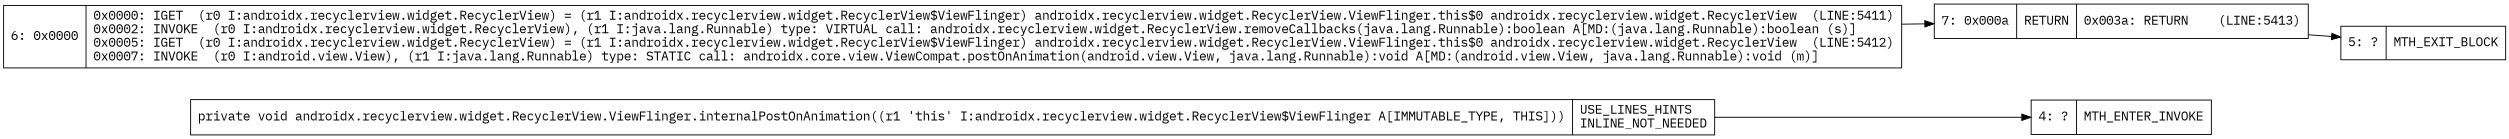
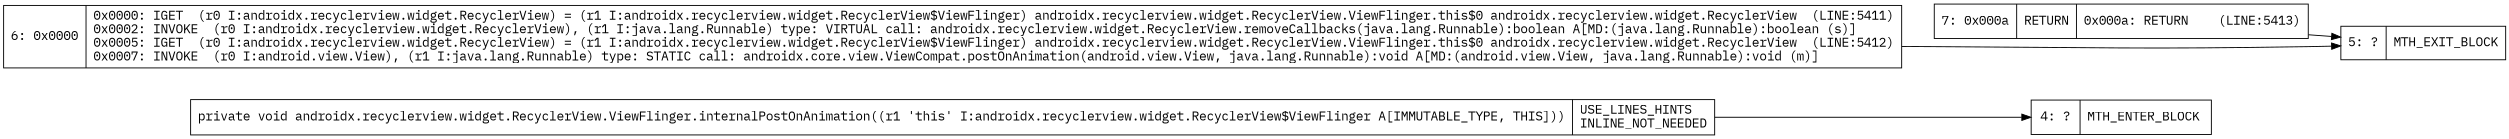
node "7: 0x000a": text "0x003a: RETURN    (LINE:5413)" -> "0x000a: RETURN    (LINE:5413)"
edge "6: 0x0000" -> "7: 0x000a": now "6: 0x0000" -> "5: ?"
node "4: ?": text "MTH_ENTER_INVOKE" -> "MTH_ENTER_BLOCK"
